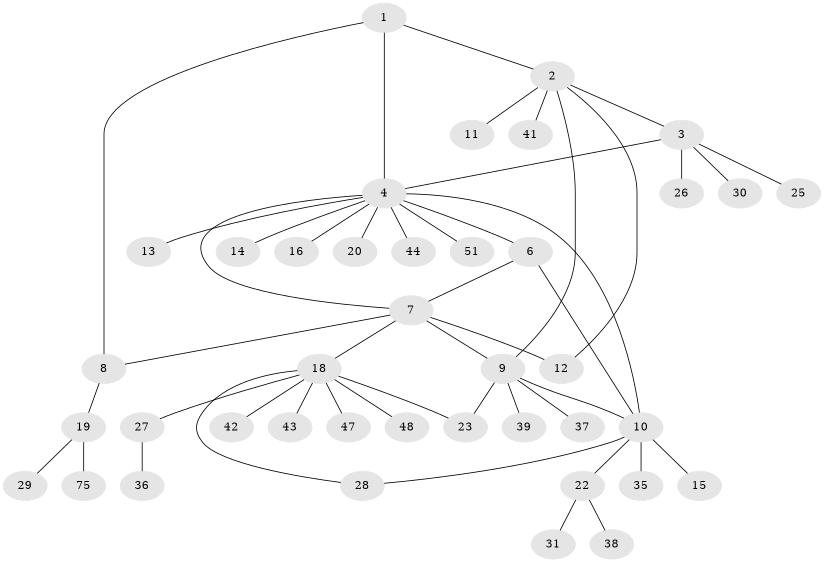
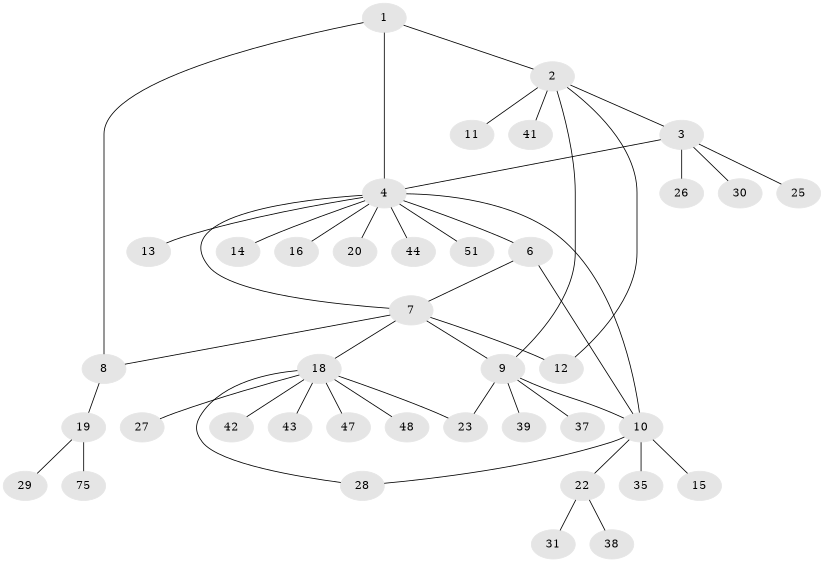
node "36": removed
